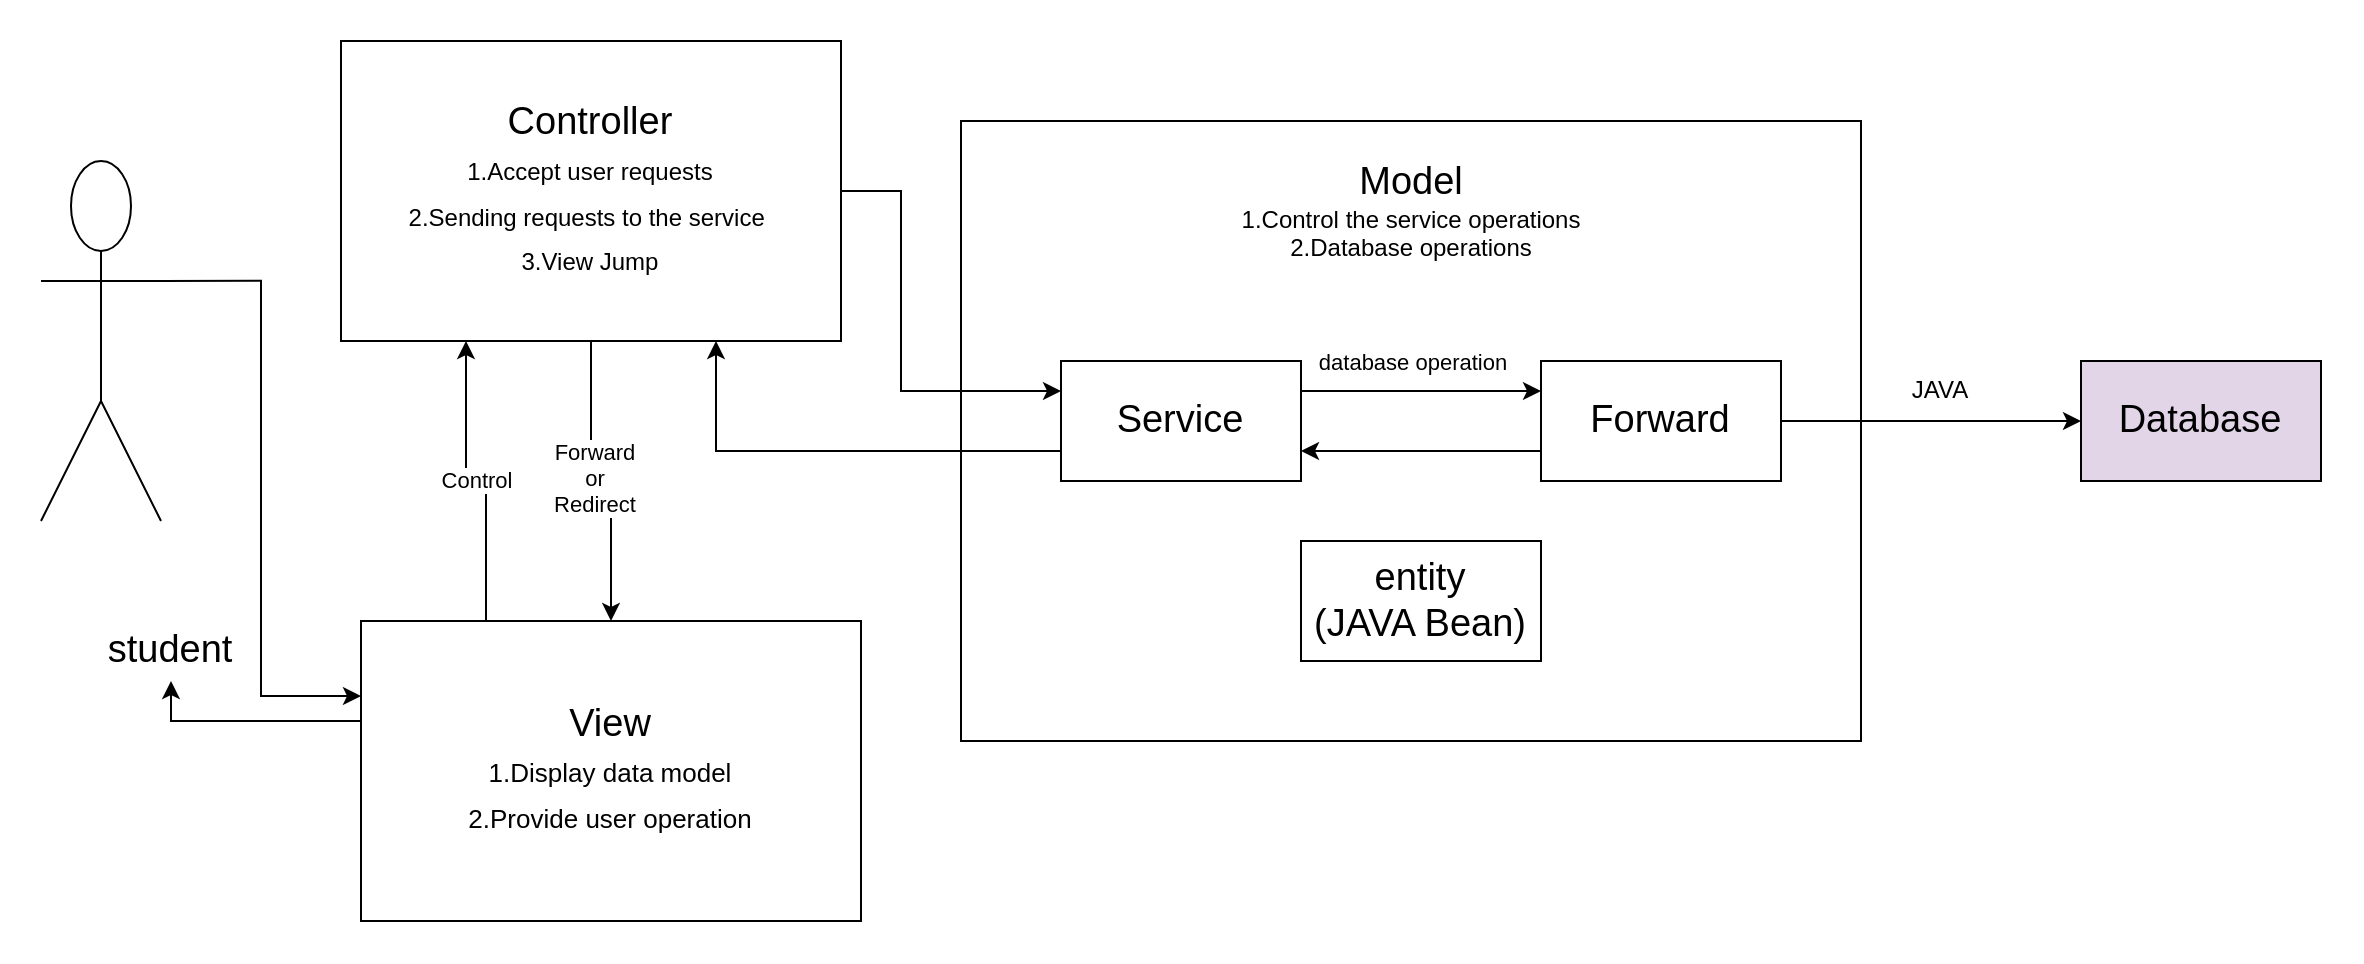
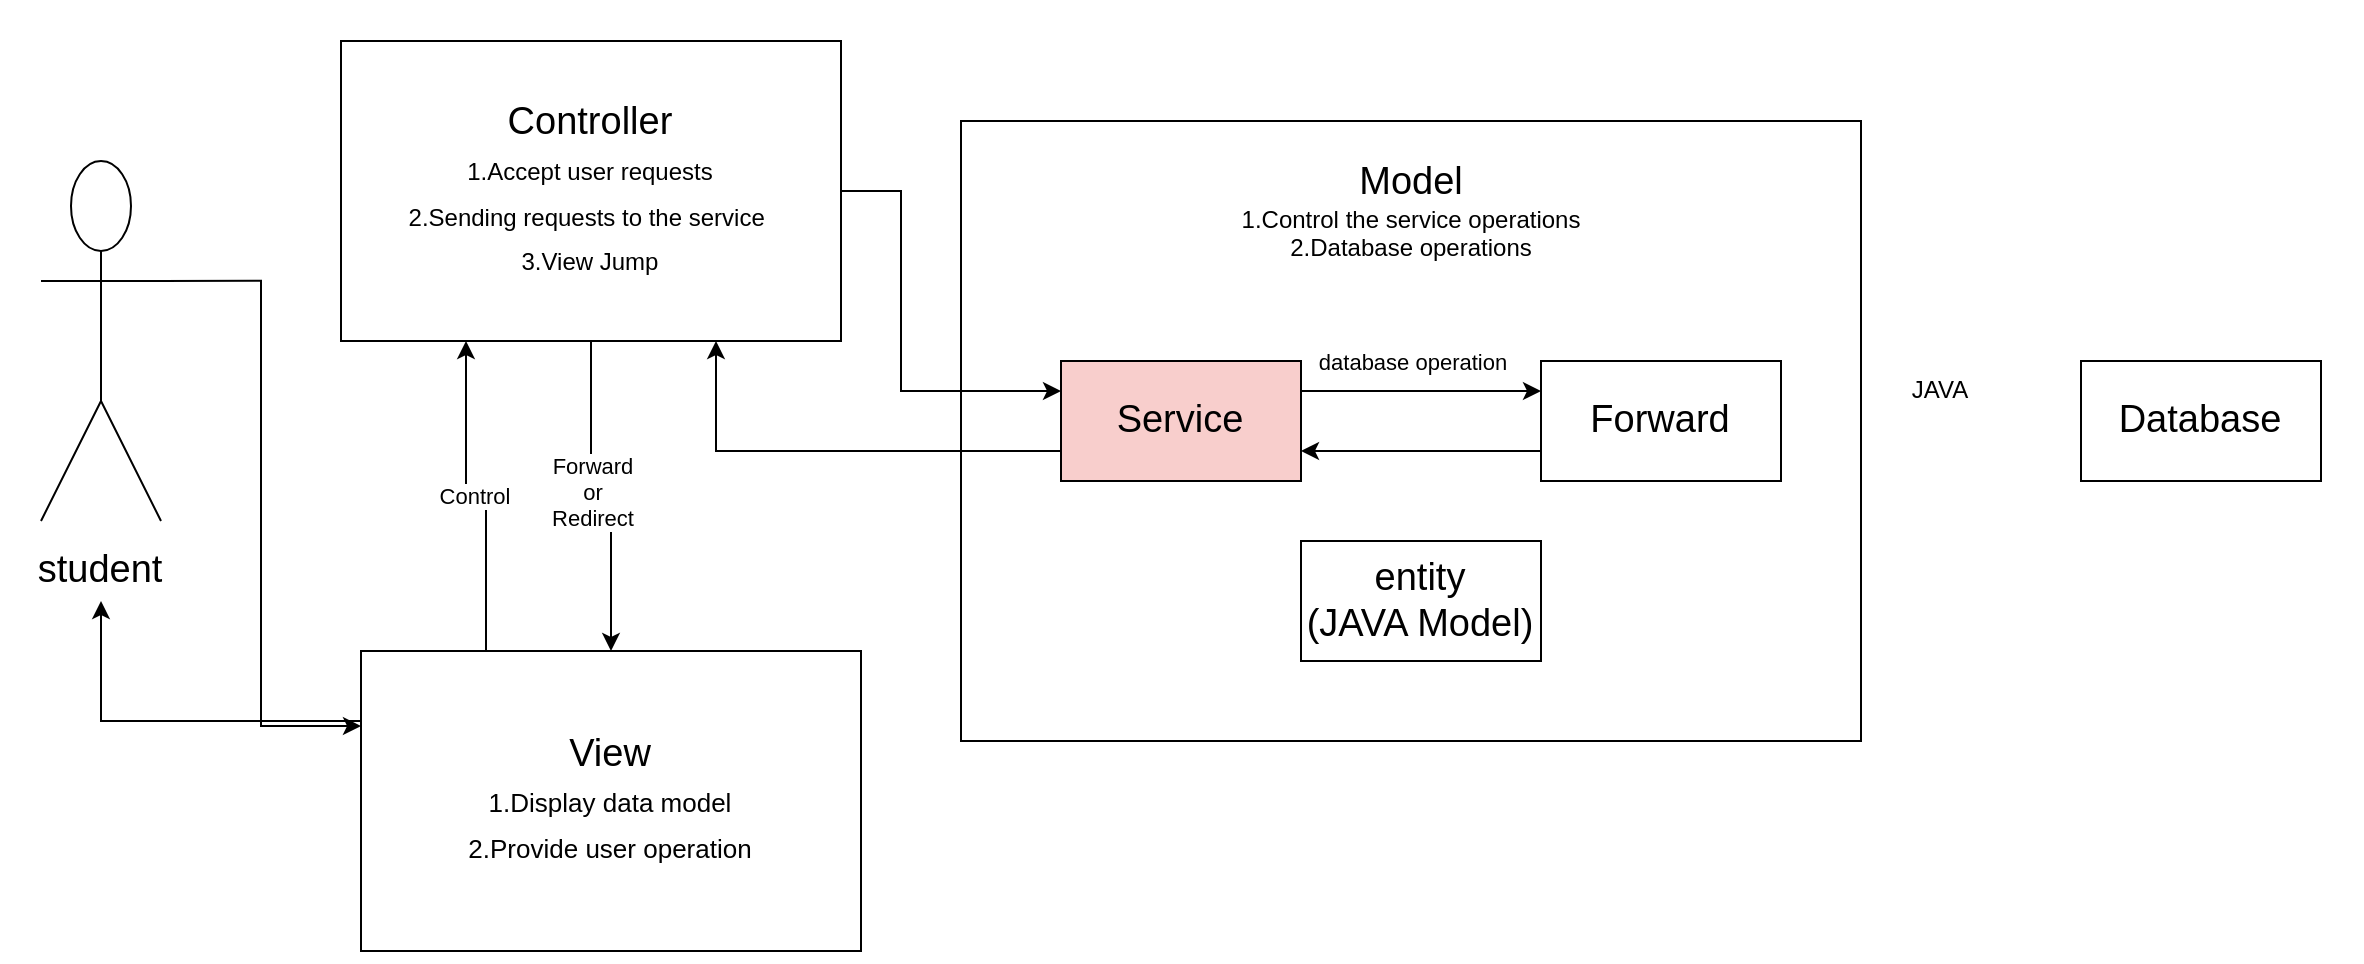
node "Service": fillcolor #ffffff -> #f8cecc
edge "Forward" -> "Database": removed
node "Database": fillcolor #e1d5e7 -> #ffffff
node "entity(JAVA Bean)": label "entity(JAVA Bean)" -> "entity(JAVA Model)"
node "student": moved (171, 651) -> (101, 571)
node "View 1.Display data model 2.Provide user operation": moved (611, 771) -> (611, 801)
